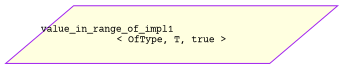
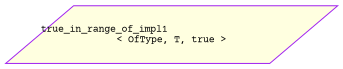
node "value_in_range_of_impl1 < OfType, T, true >": label "value_in_range_of_impl1 < OfType, T, true >" -> "true_in_range_of_impl1 < OfType, T, true >"
